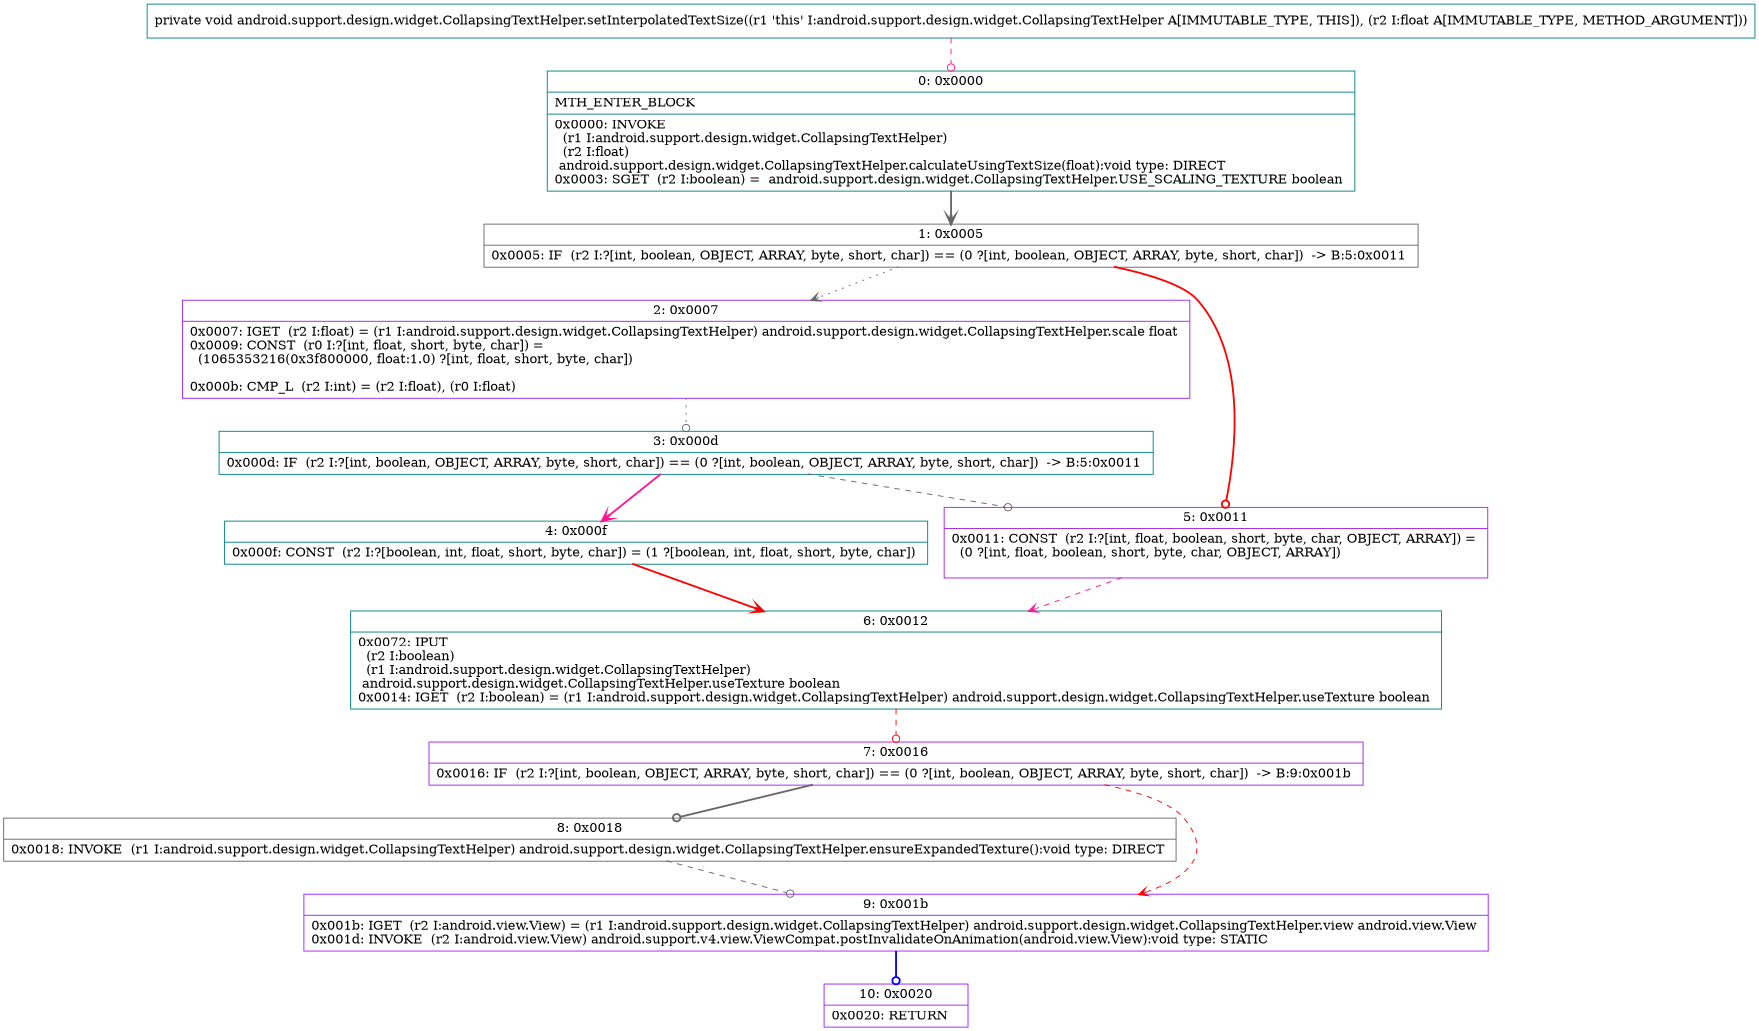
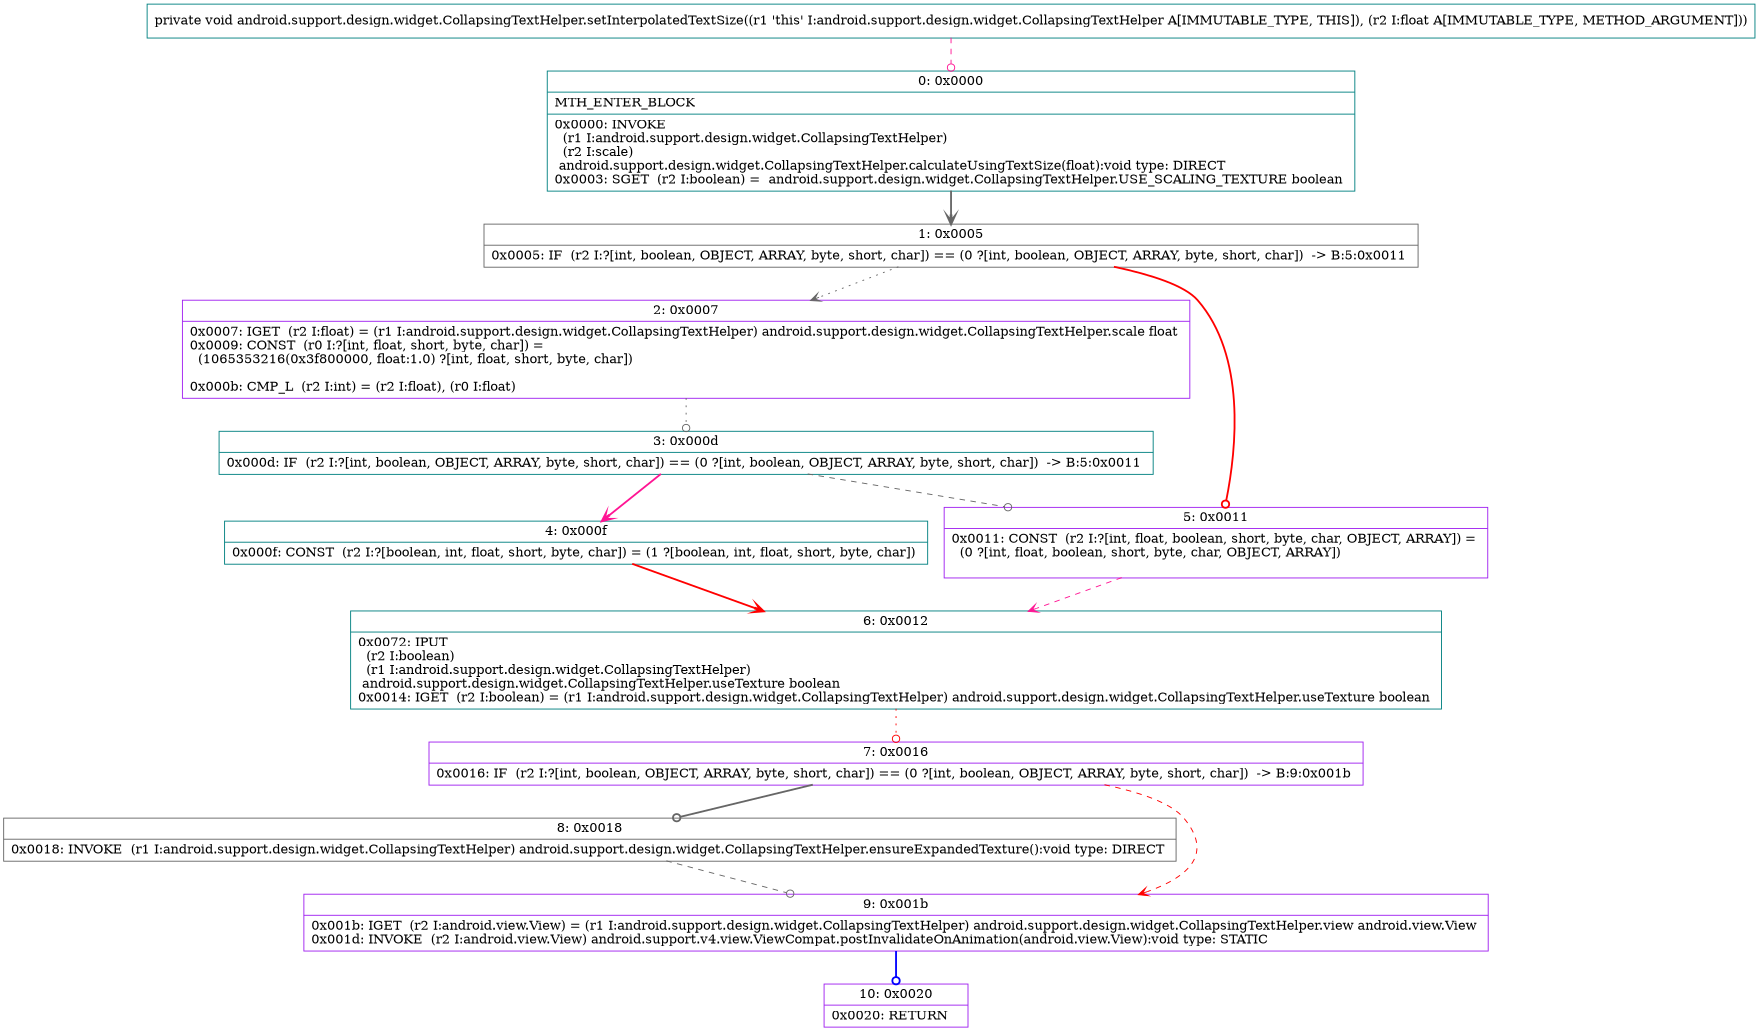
node "0: 0x0000": text "(r2 I:float)" -> "(r2 I:scale)"
edge "6: 0x0012" -> "7: 0x0016": style dashed -> dotted
